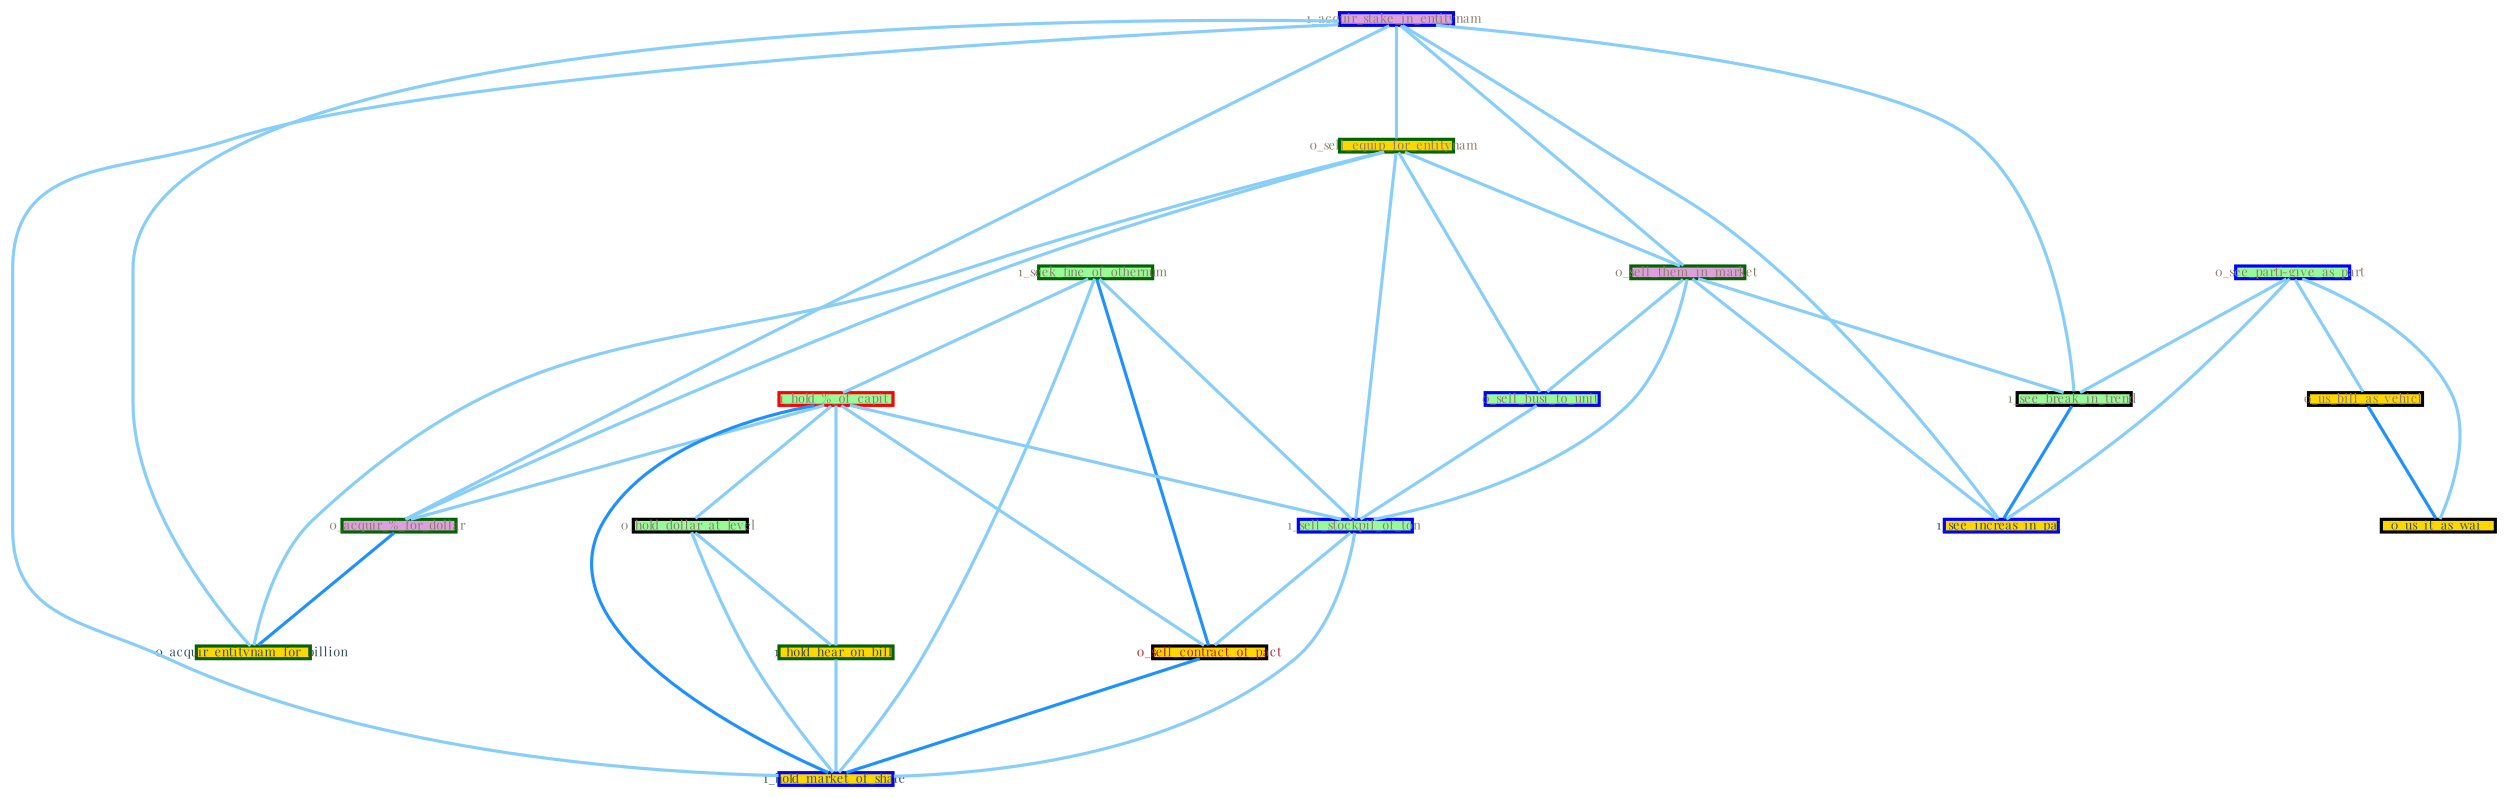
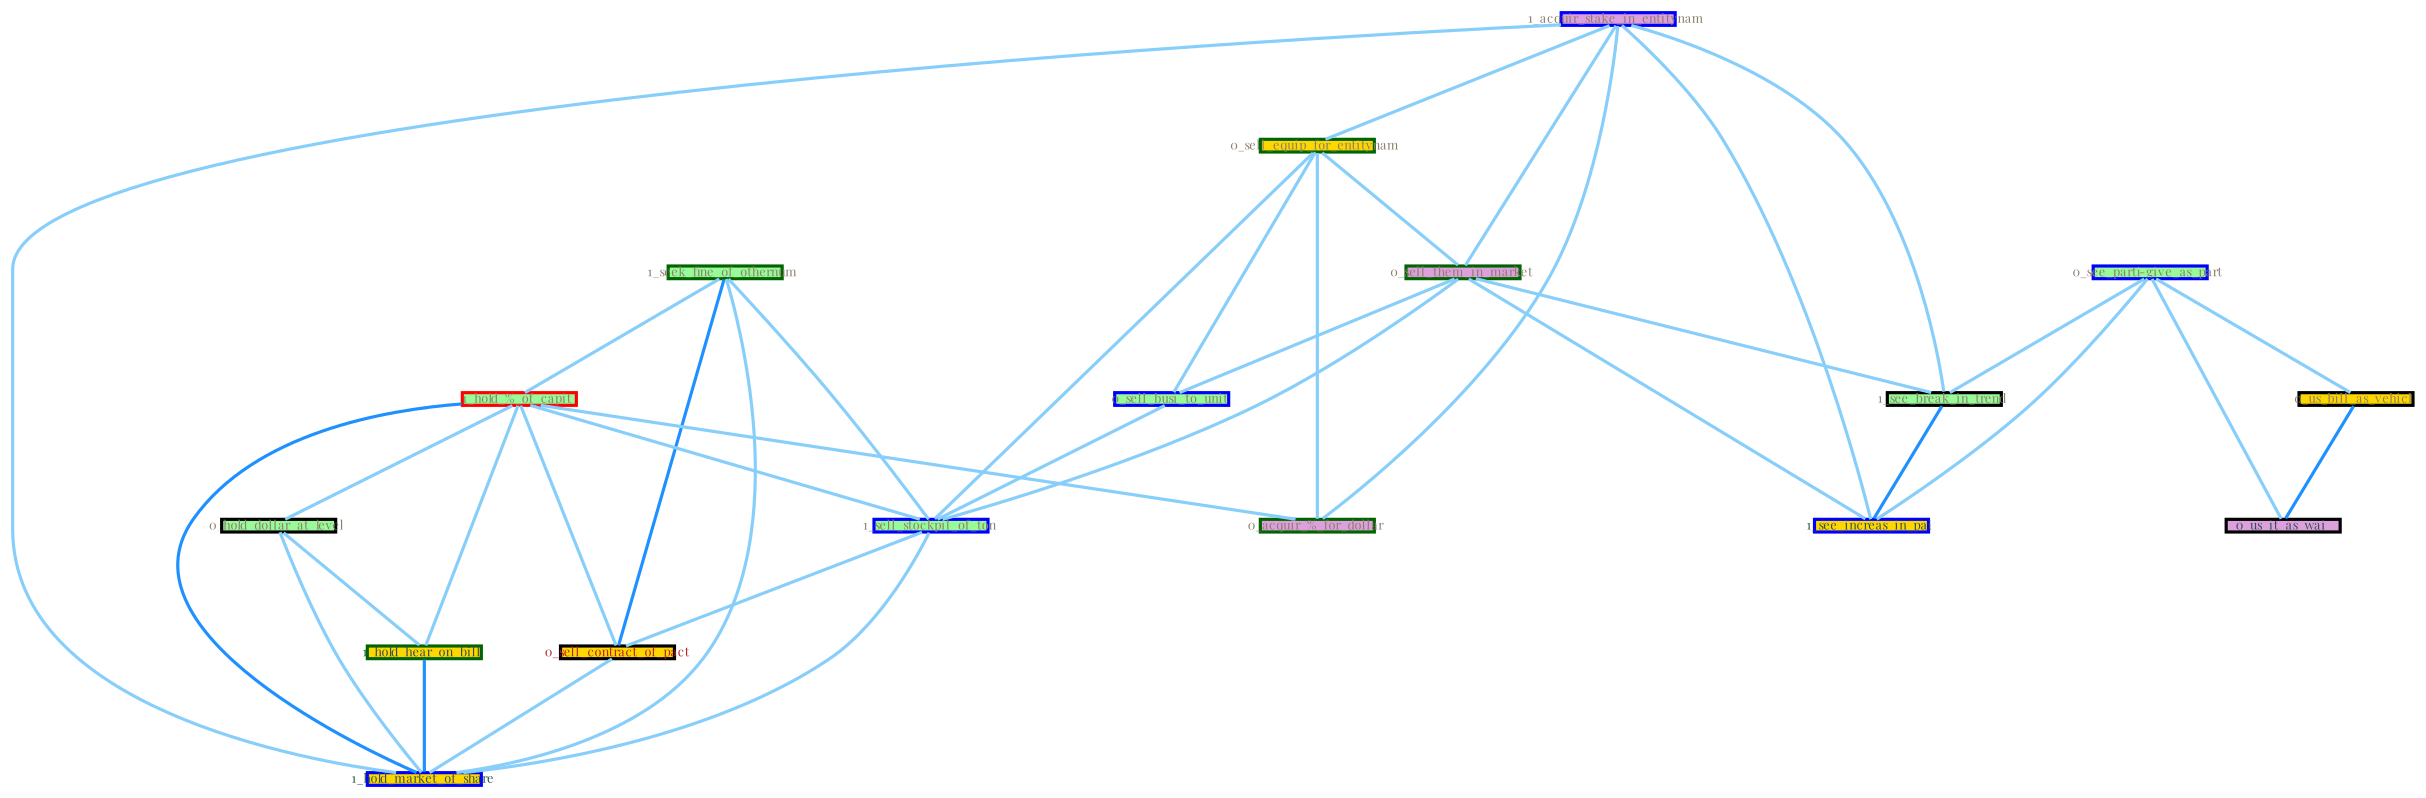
node "0_us_it_as_wai": fillcolor gold -> plum
node "0_acquir_entitynam_for_billion": removed
edge "1_hold_hear_on_bill" -- "1_hold_market_of_share": color #87cefa -> #1e90ff
edge "0_sell_contract_of_pact" -- "1_hold_market_of_share": color #1e90ff -> #87cefa
